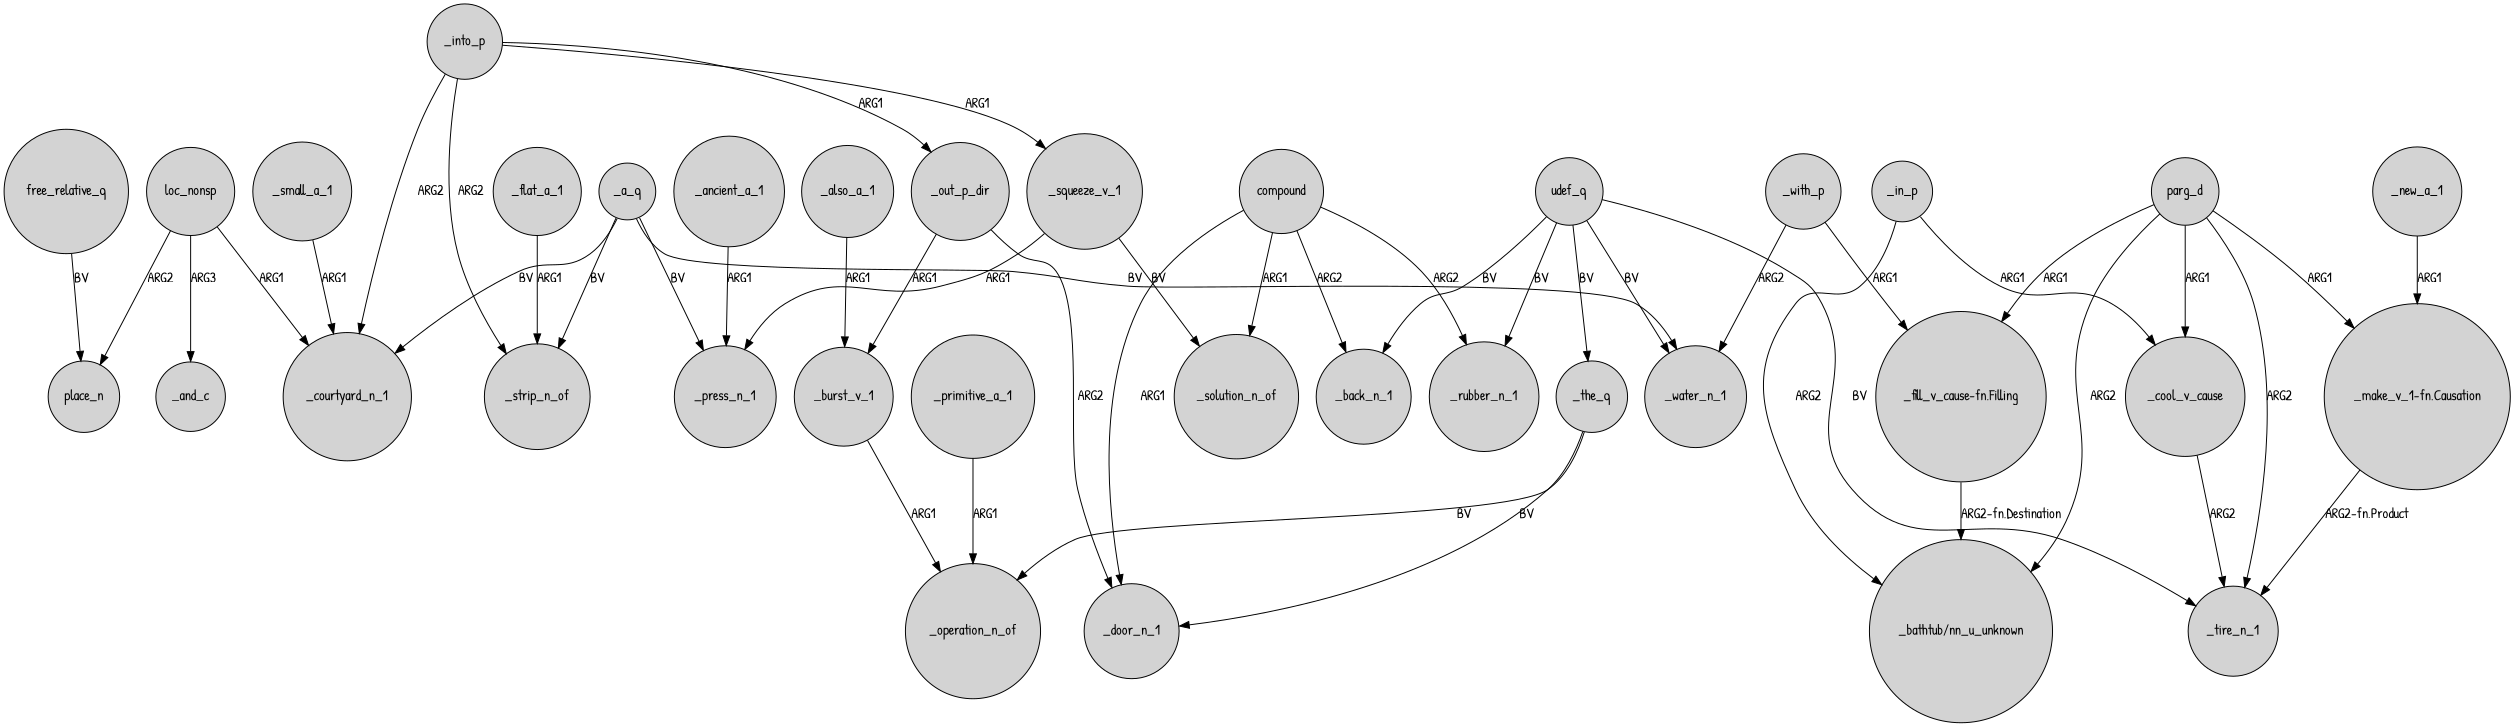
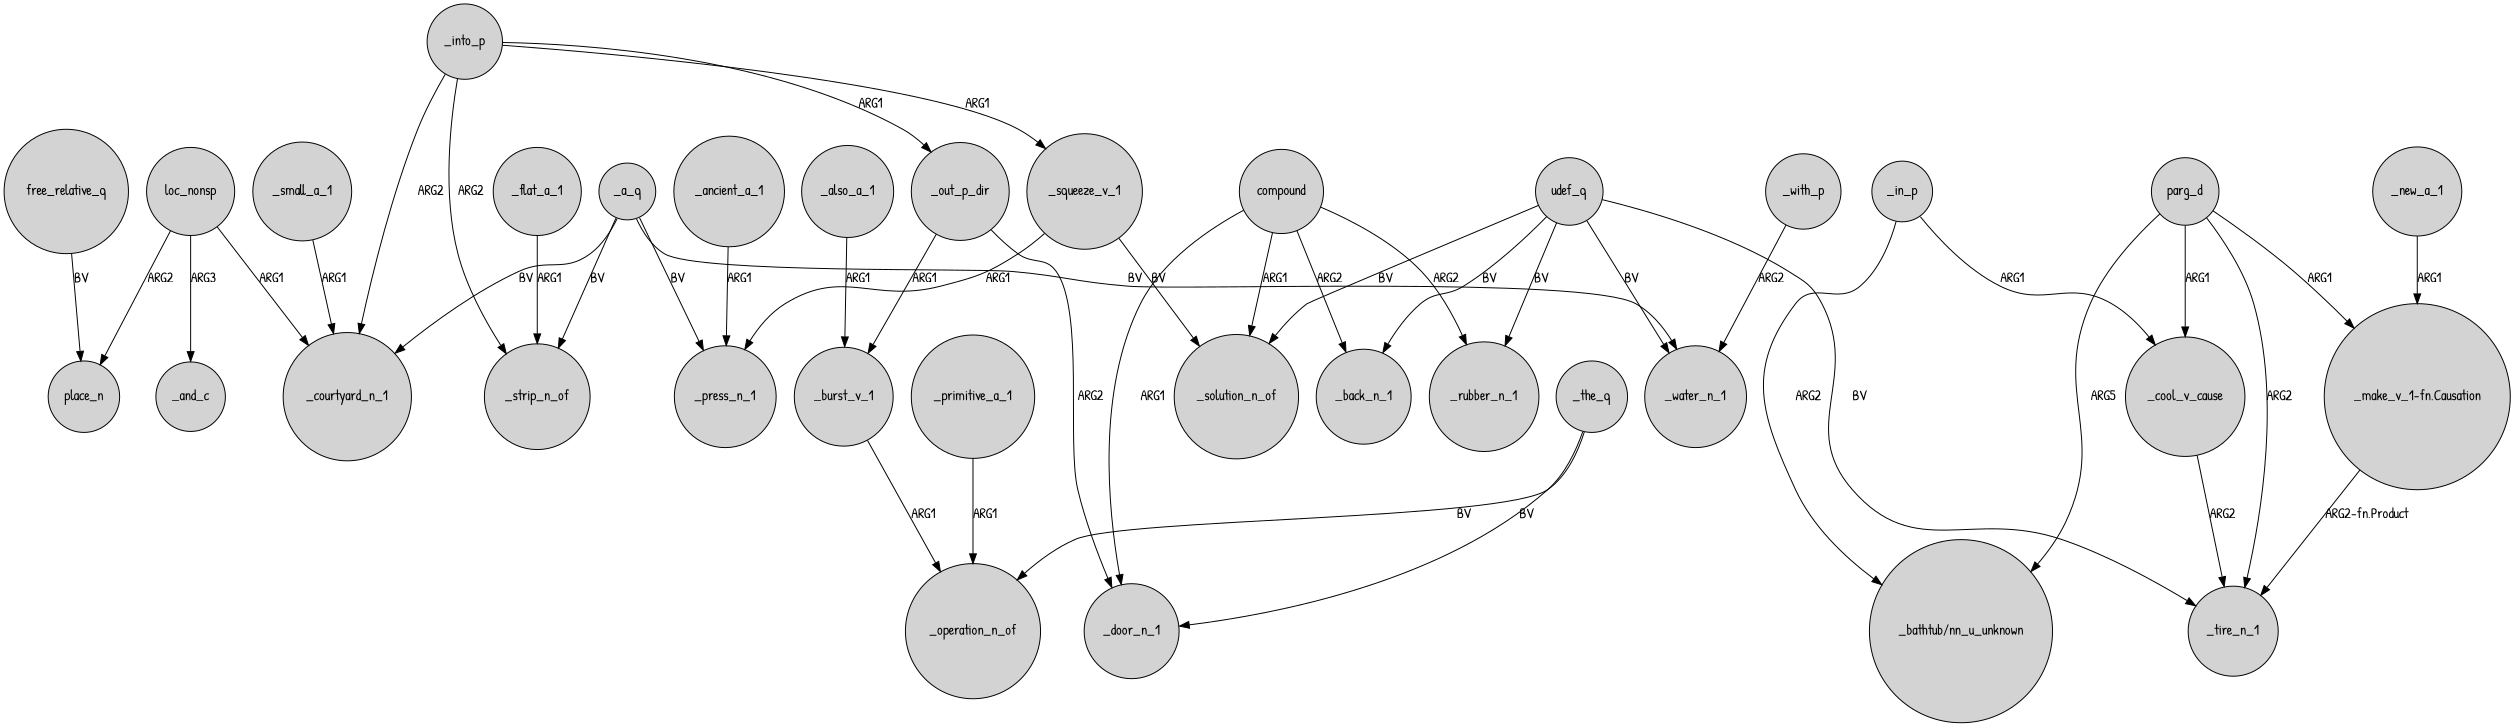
edge "udef_q" -> "_the_q": now "udef_q" -> "_solution_n_of"
node "_fill_v_cause-fn.Filling": removed
edge "parg_d" -> "_bathtub/nn_u_unknown": label "ARG2" -> "ARG5"
